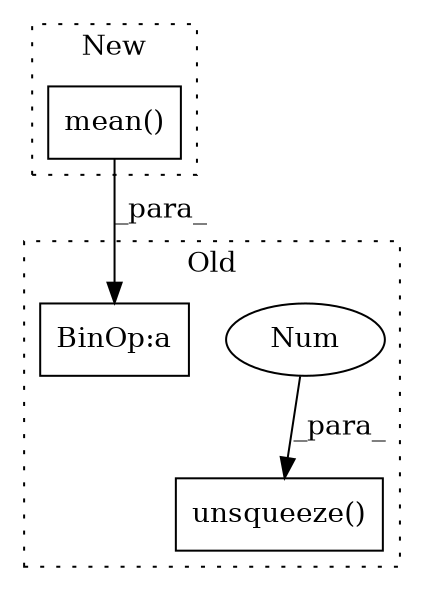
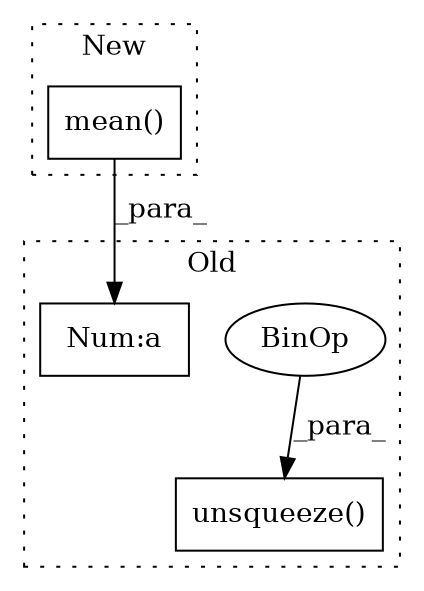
node "BinOp:a": label "BinOp:a" -> "Num:a"
node "Num": label "Num" -> "BinOp"
